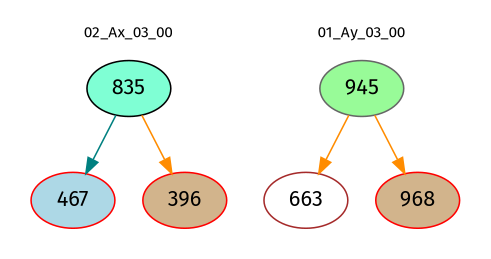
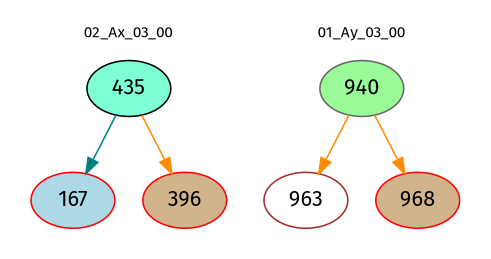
node "835": label "835" -> "435"
node "945": label "945" -> "940"
node "467": label "467" -> "167"
node "663": label "663" -> "963"
